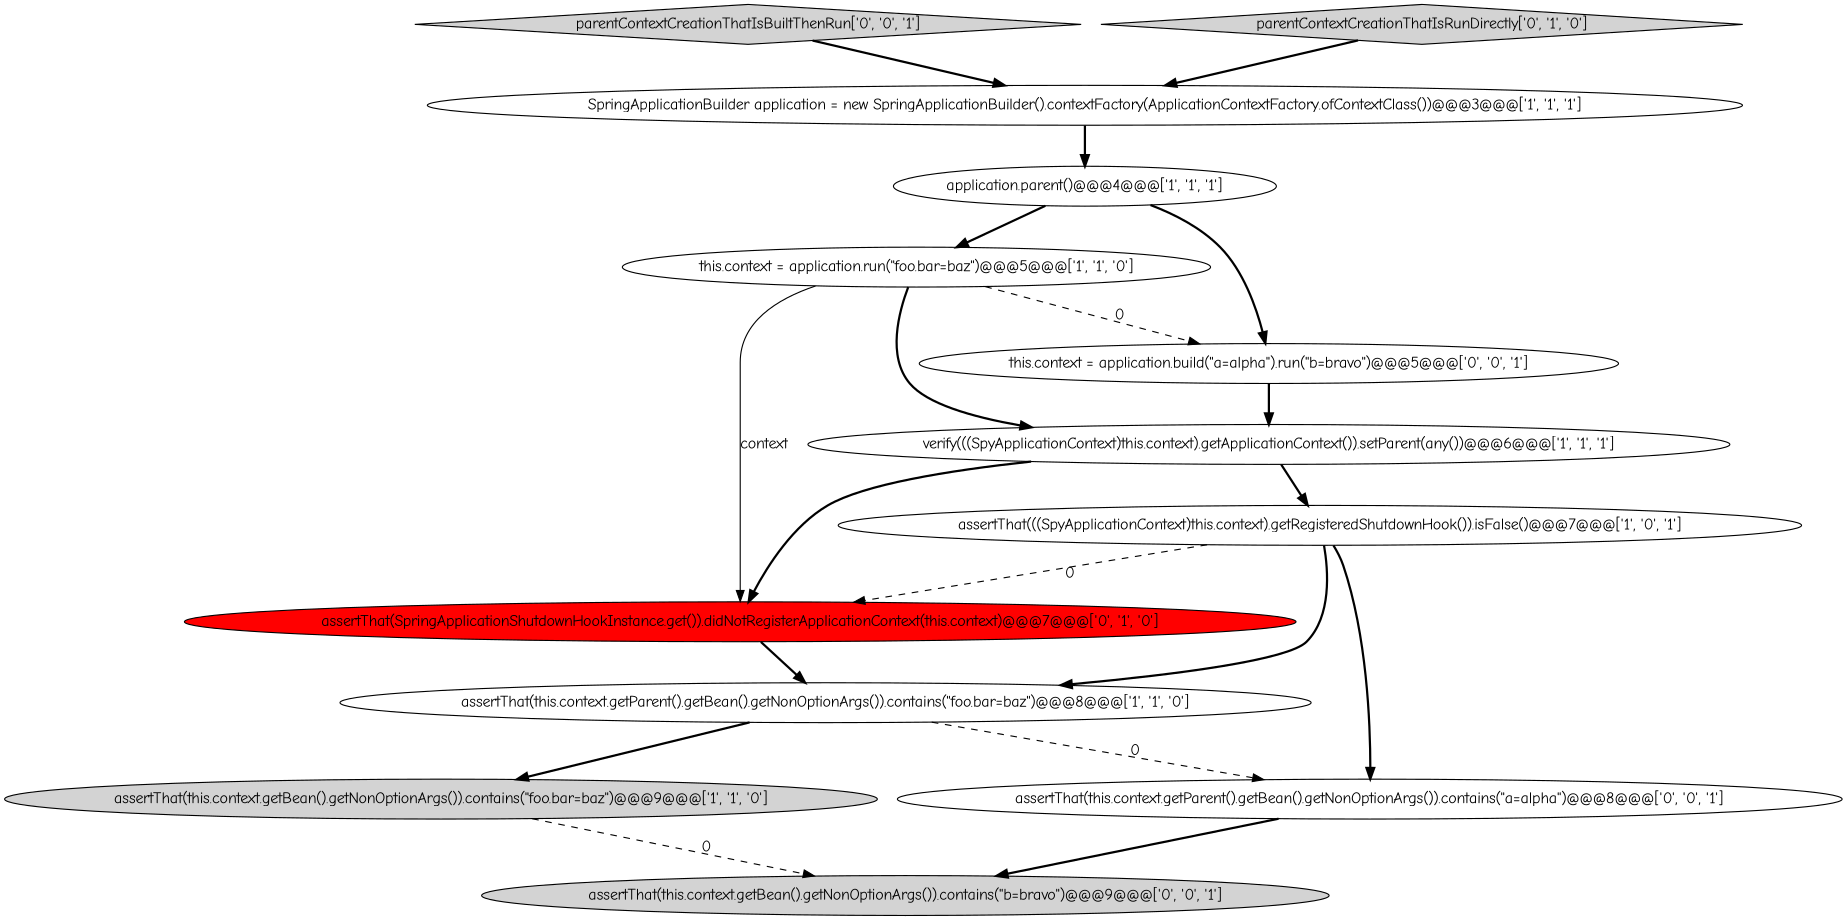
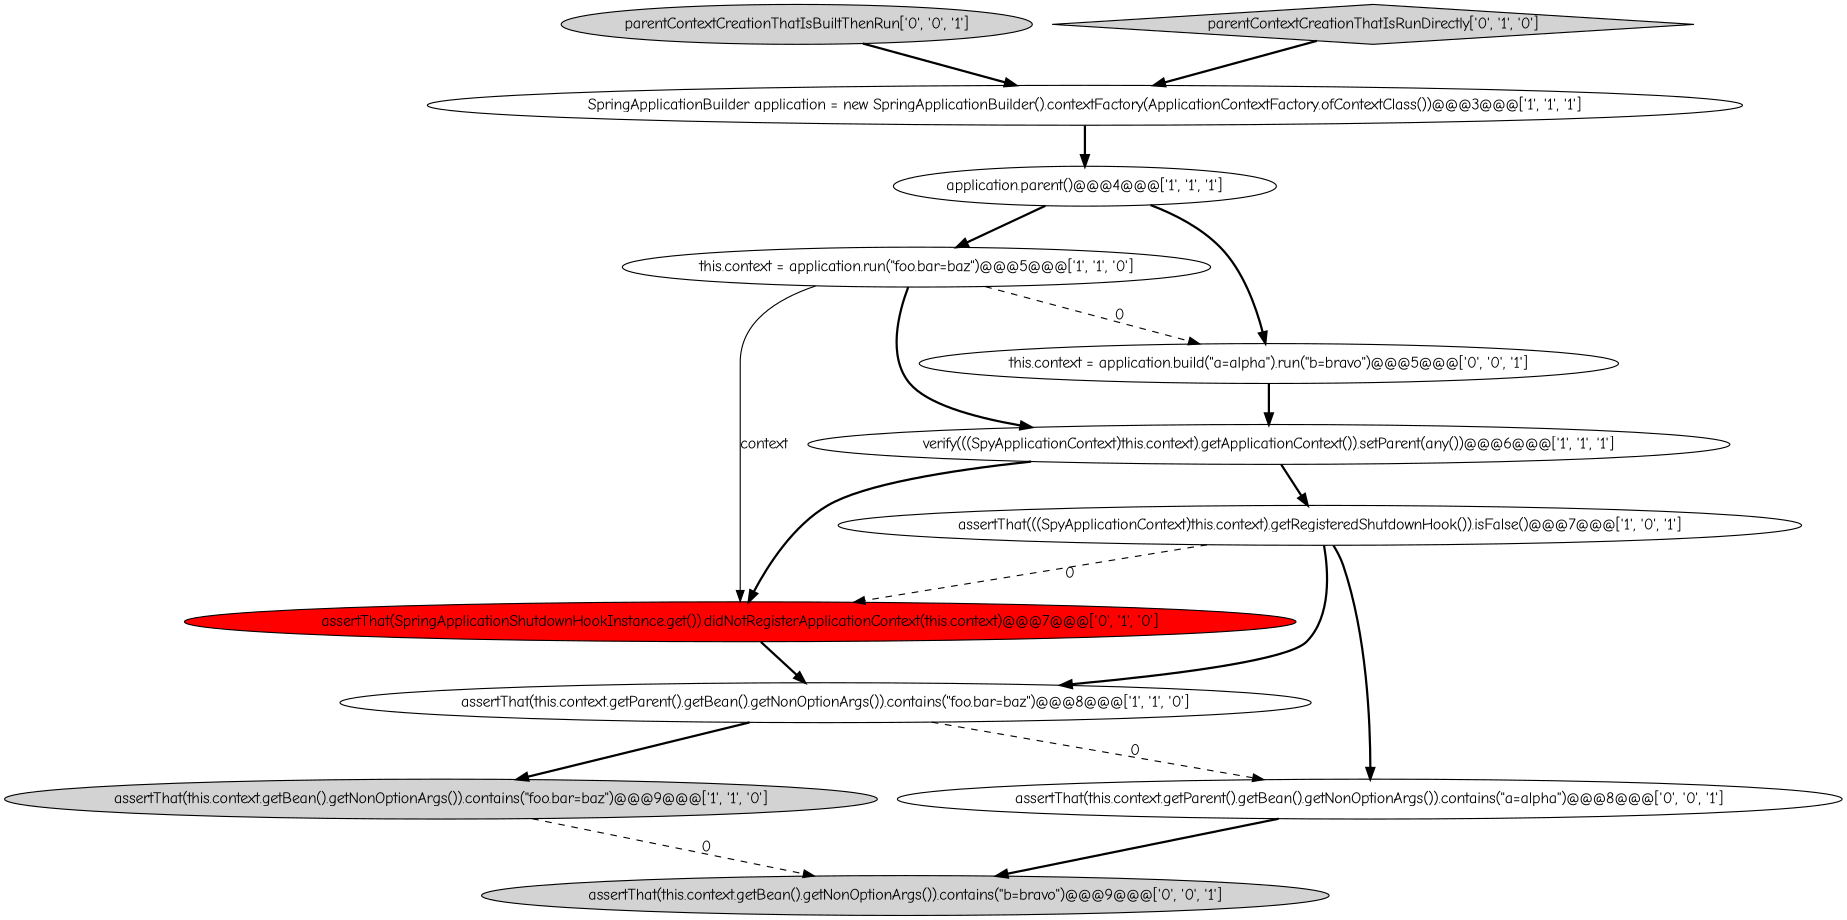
node "parentContextCreationThatIsBuiltThenRun['0', '0', '1']": shape diamond -> ellipse
